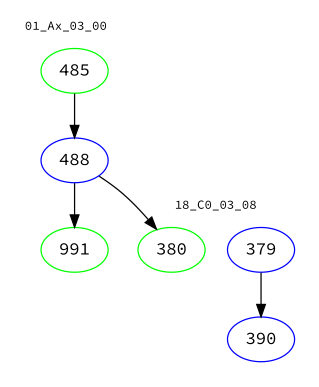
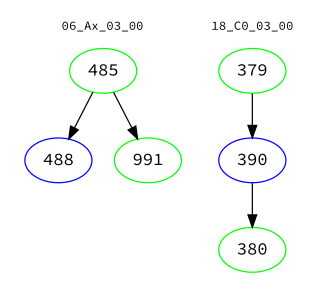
cluster "01_Ax_03_00": label "01_Ax_03_00" -> "06_Ax_03_00"
edge "488" -> "991": now "485" -> "991"
edge "488" -> "380": now "390" -> "380"
cluster "18_C0_03_08": label "18_C0_03_08" -> "18_C0_03_00"
node "379": color blue -> green
